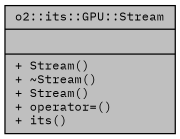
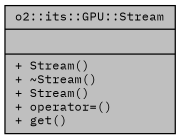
node "o2::its::GPU::Stream": text "+ its()" -> "+ get()"
